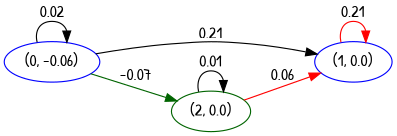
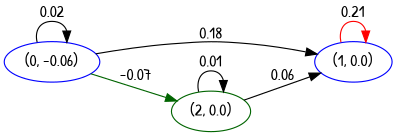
edge "(0, -0.06)" -> "(1, 0.0)": label "0.21" -> "0.18"
edge "(2, 0.0)" -> "(1, 0.0)": color red -> black
